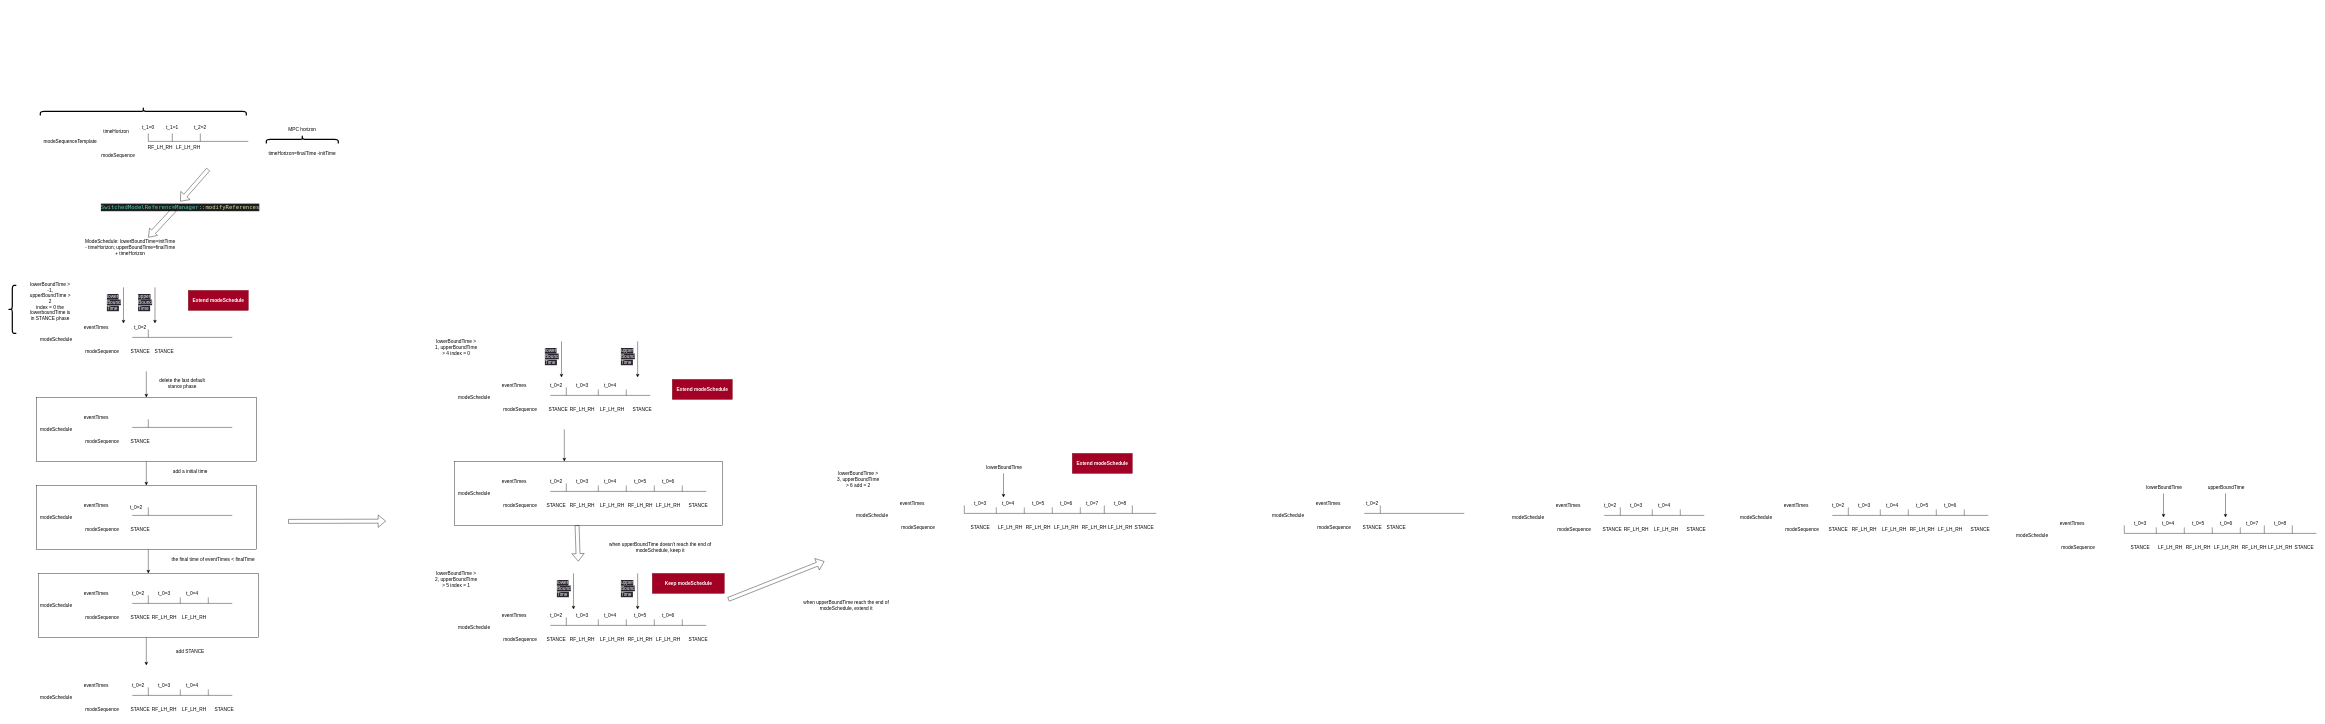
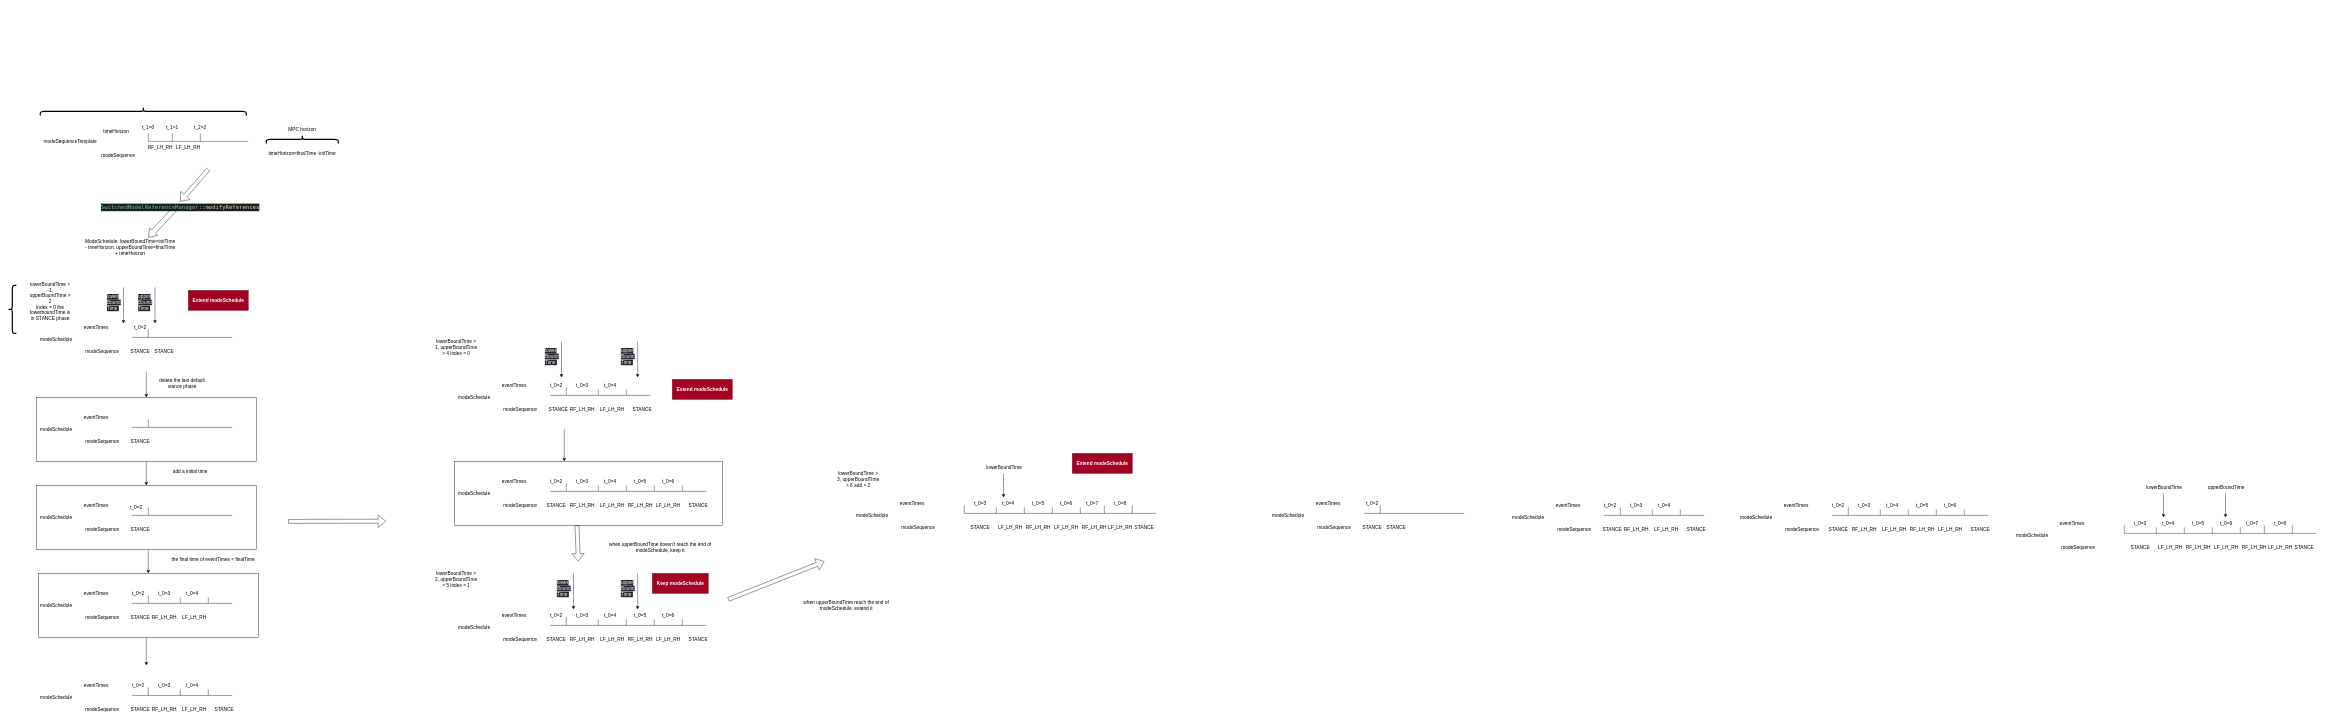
node "Keep modeSchedule": size 72x20 -> 56x20
node "add STANCE": removed
